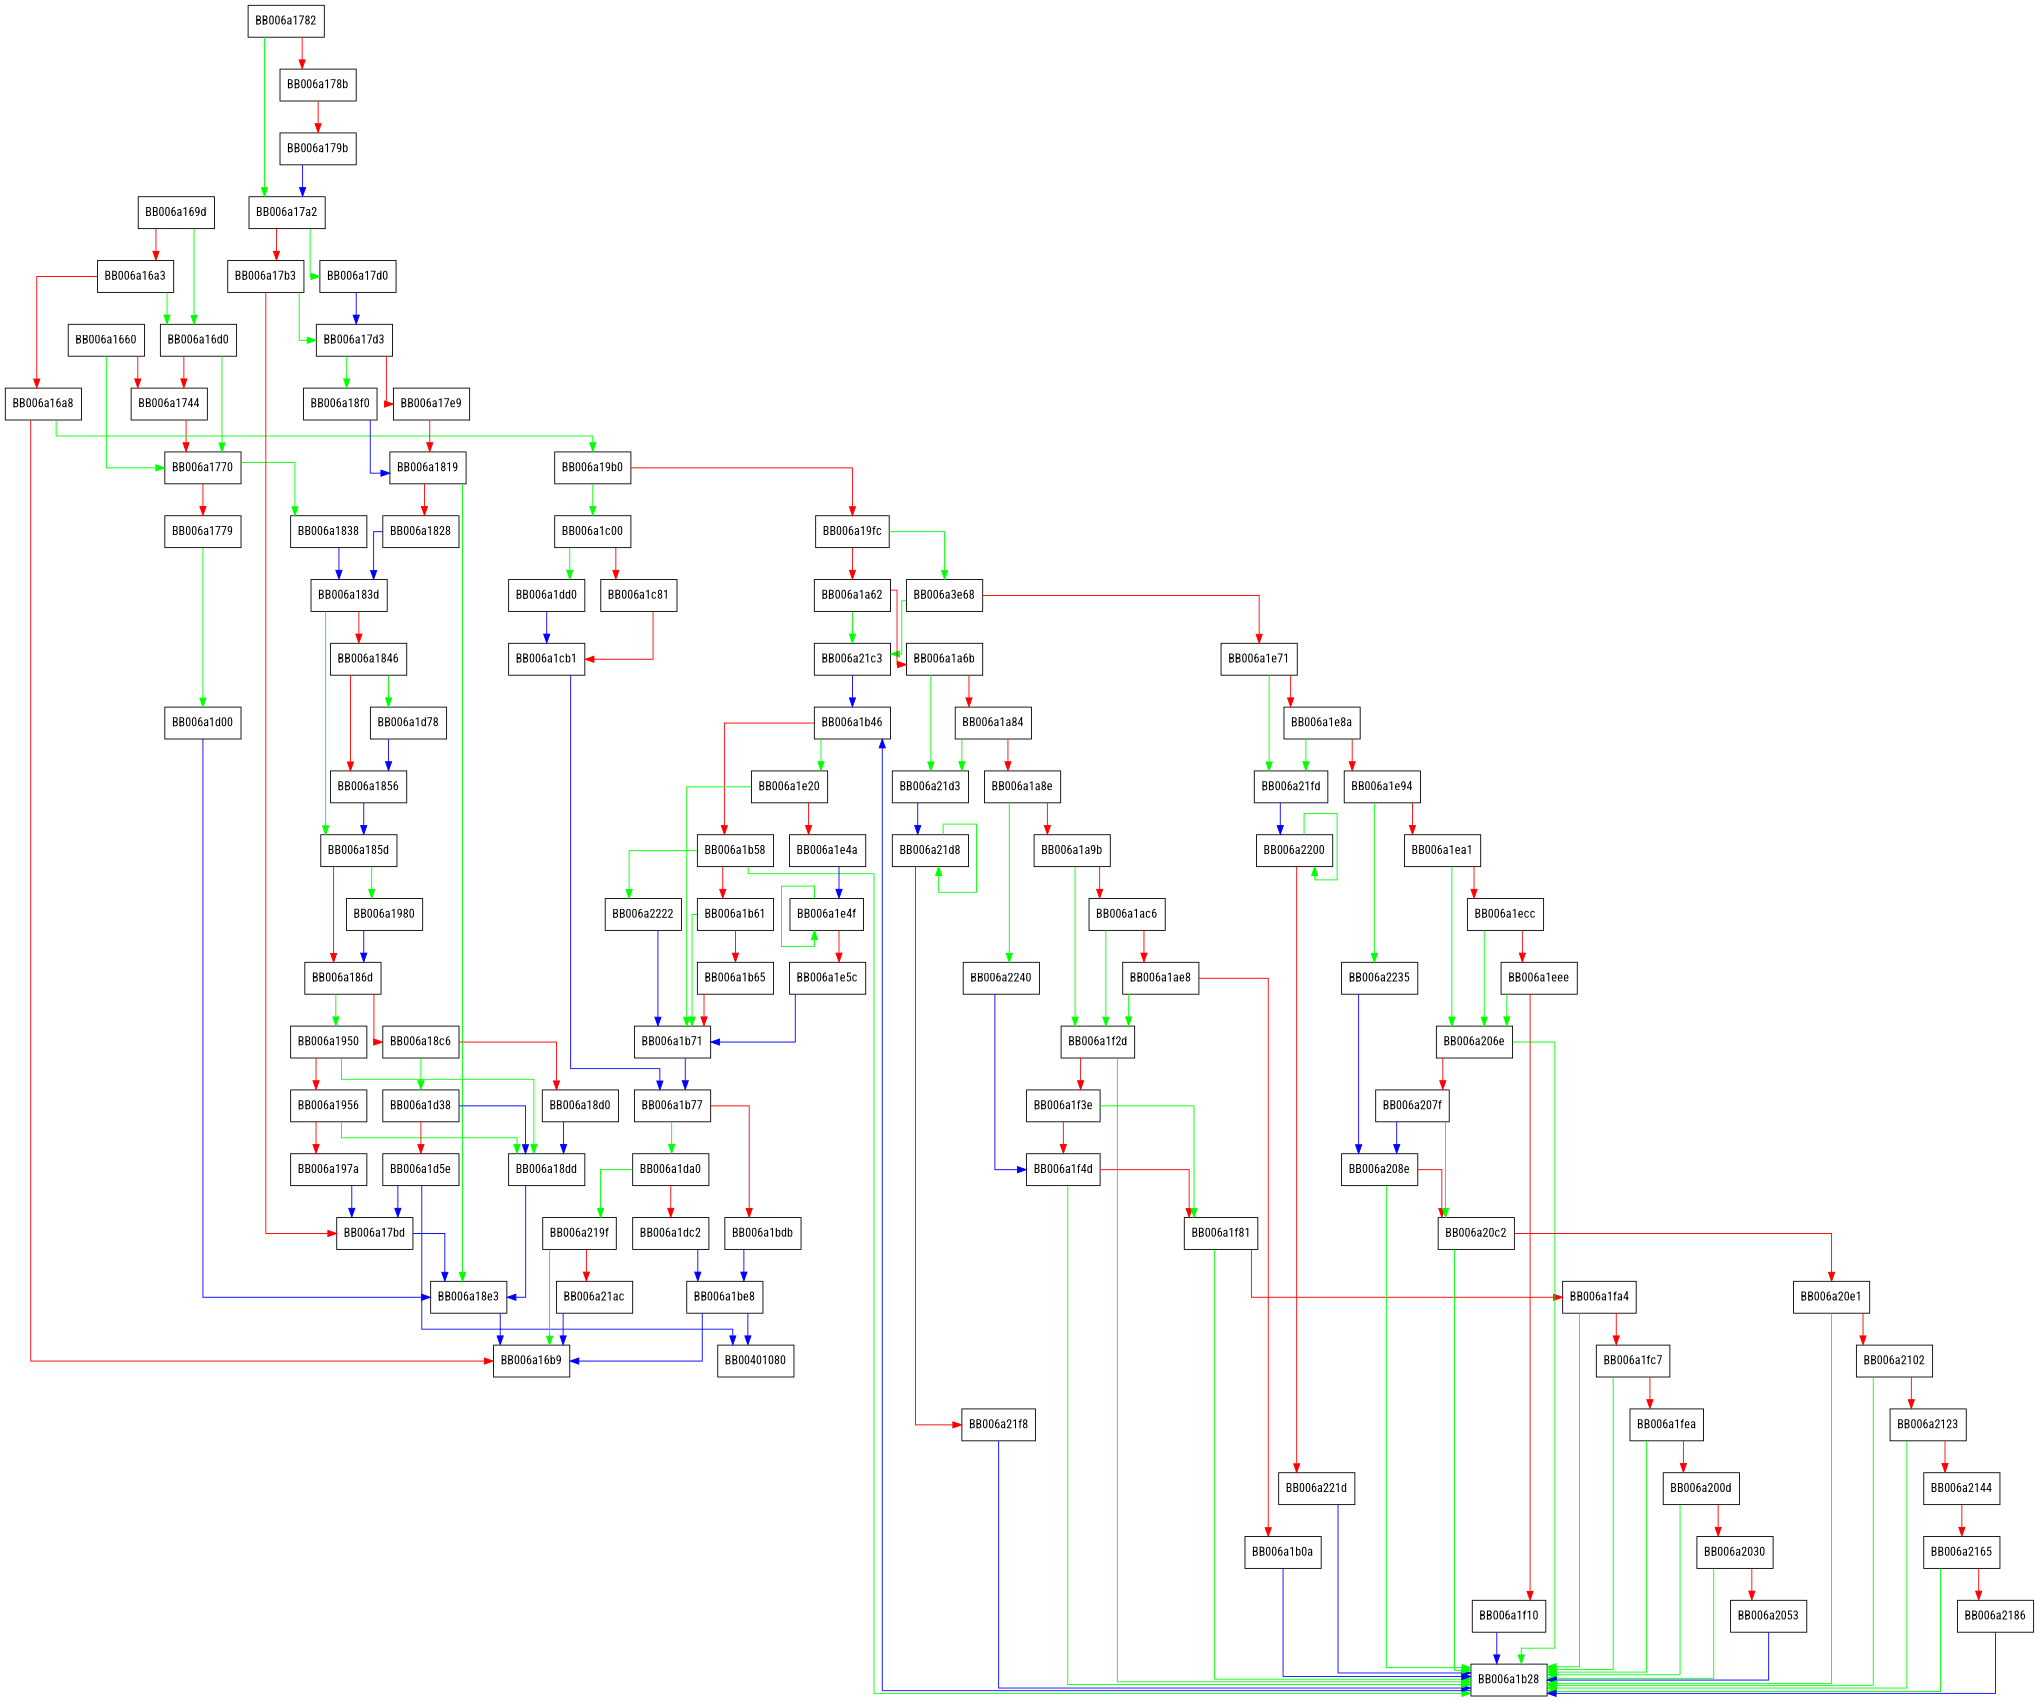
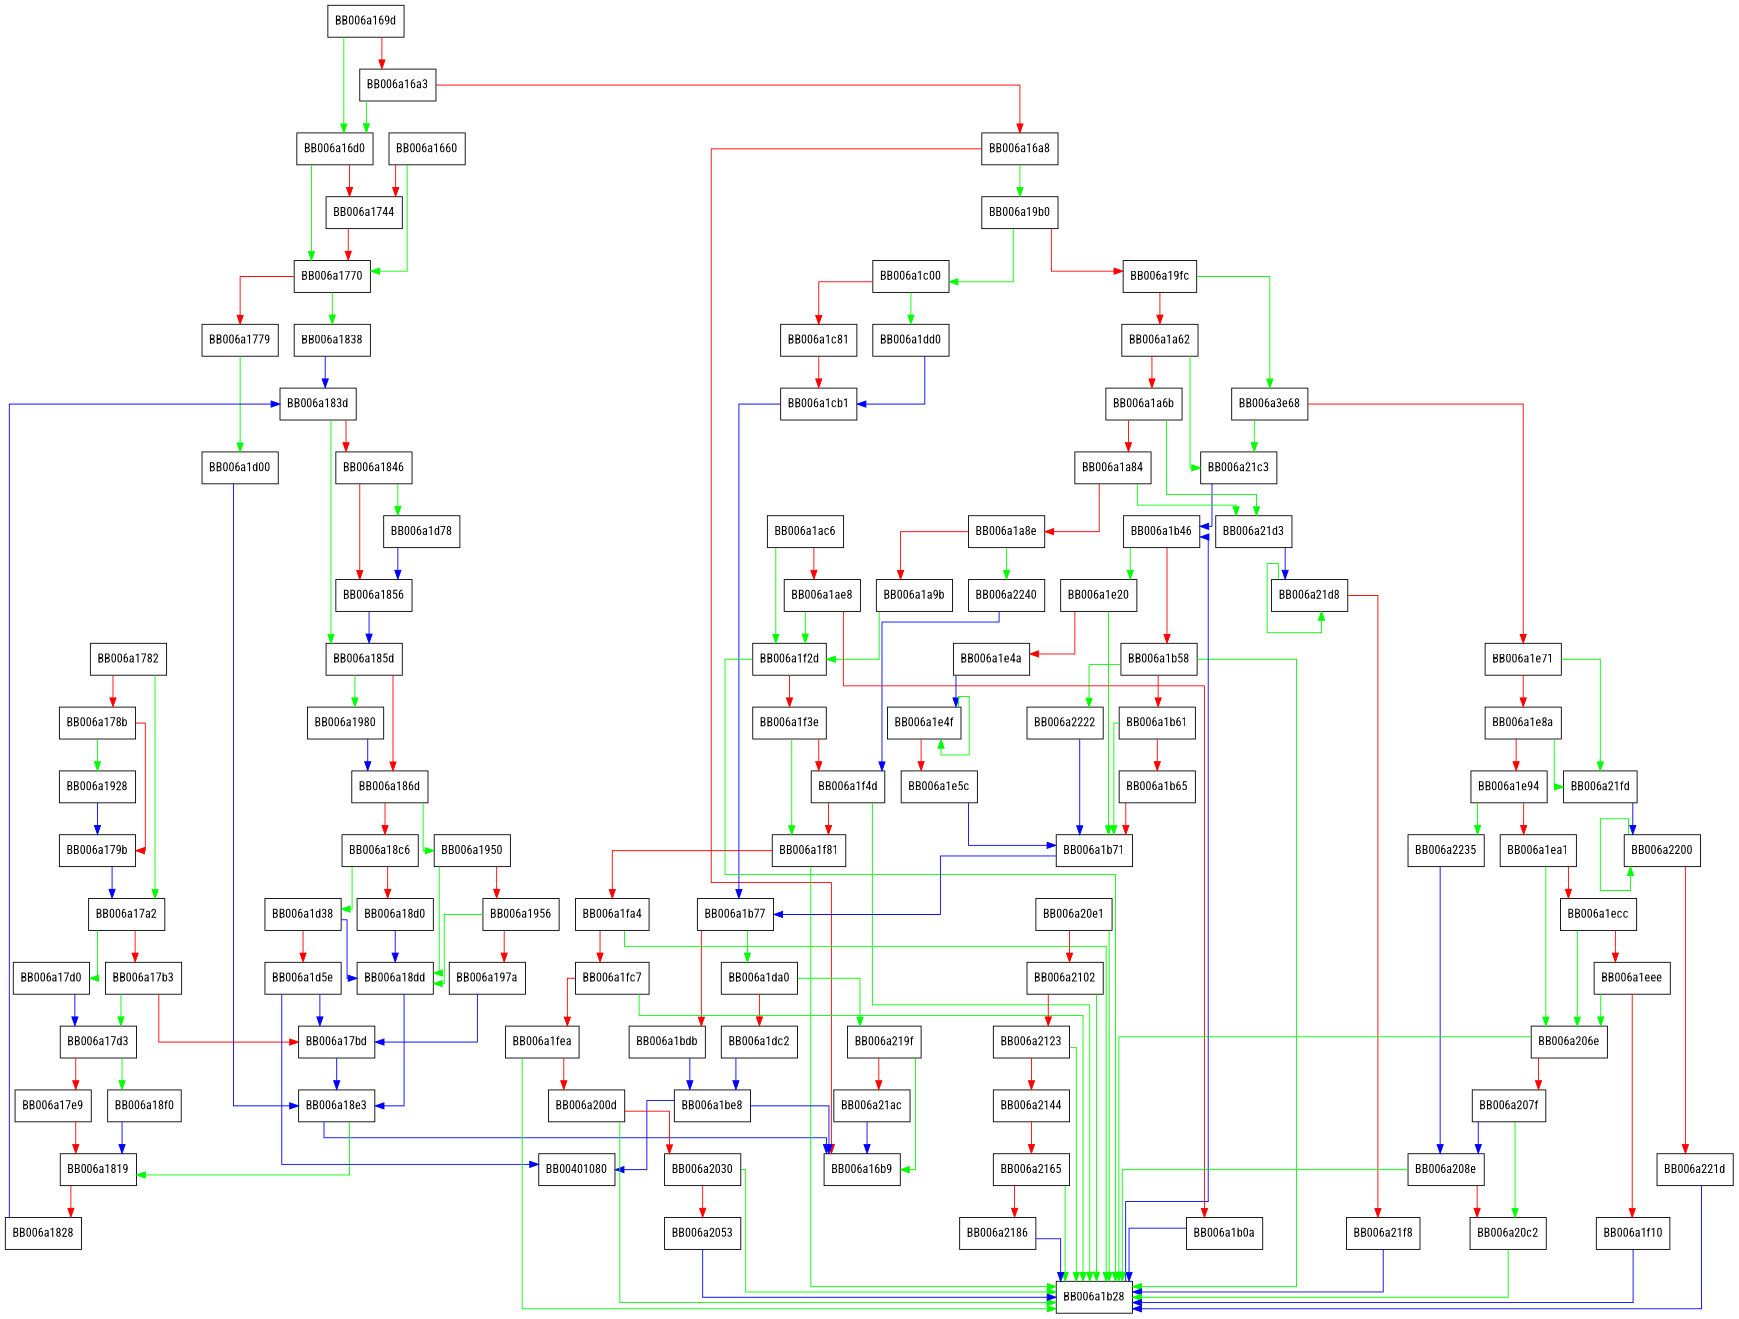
node "BB006a1928": added
edge "BB006a1819" -> "BB006a18e3": reversed
edge "BB006a1a9b" -> "BB006a1ac6": removed
edge "BB006a20c2" -> "BB006a20e1": removed
